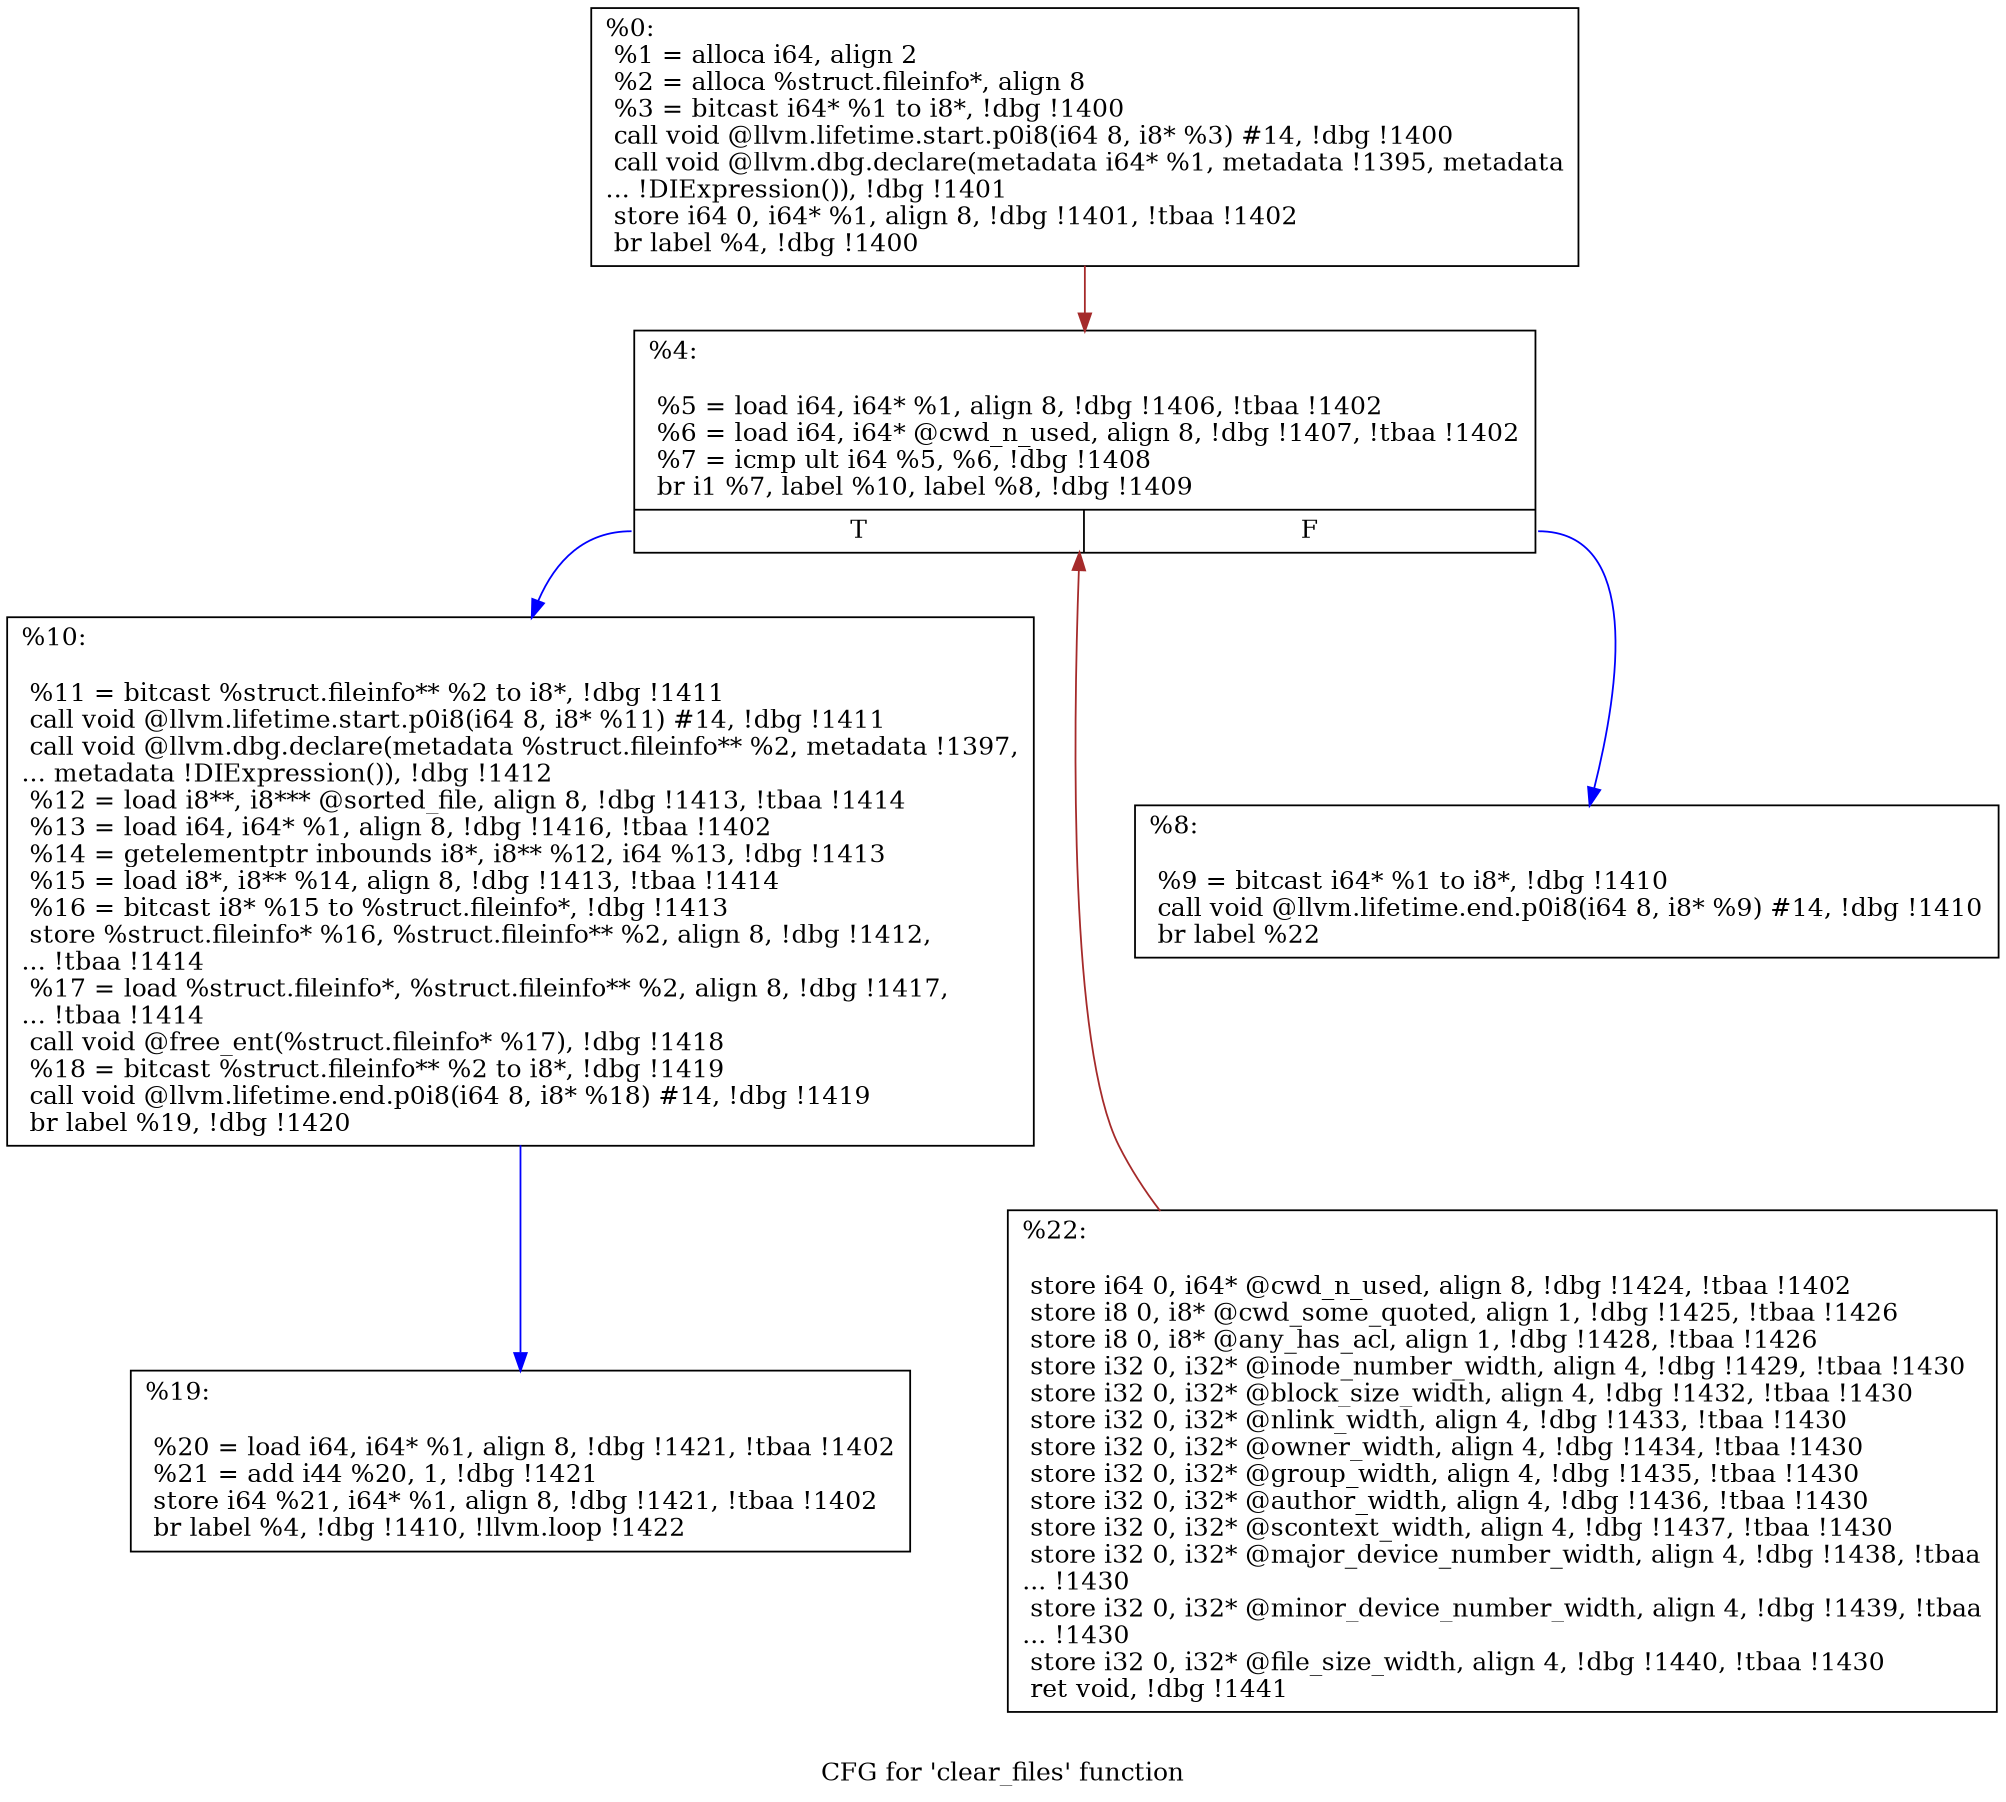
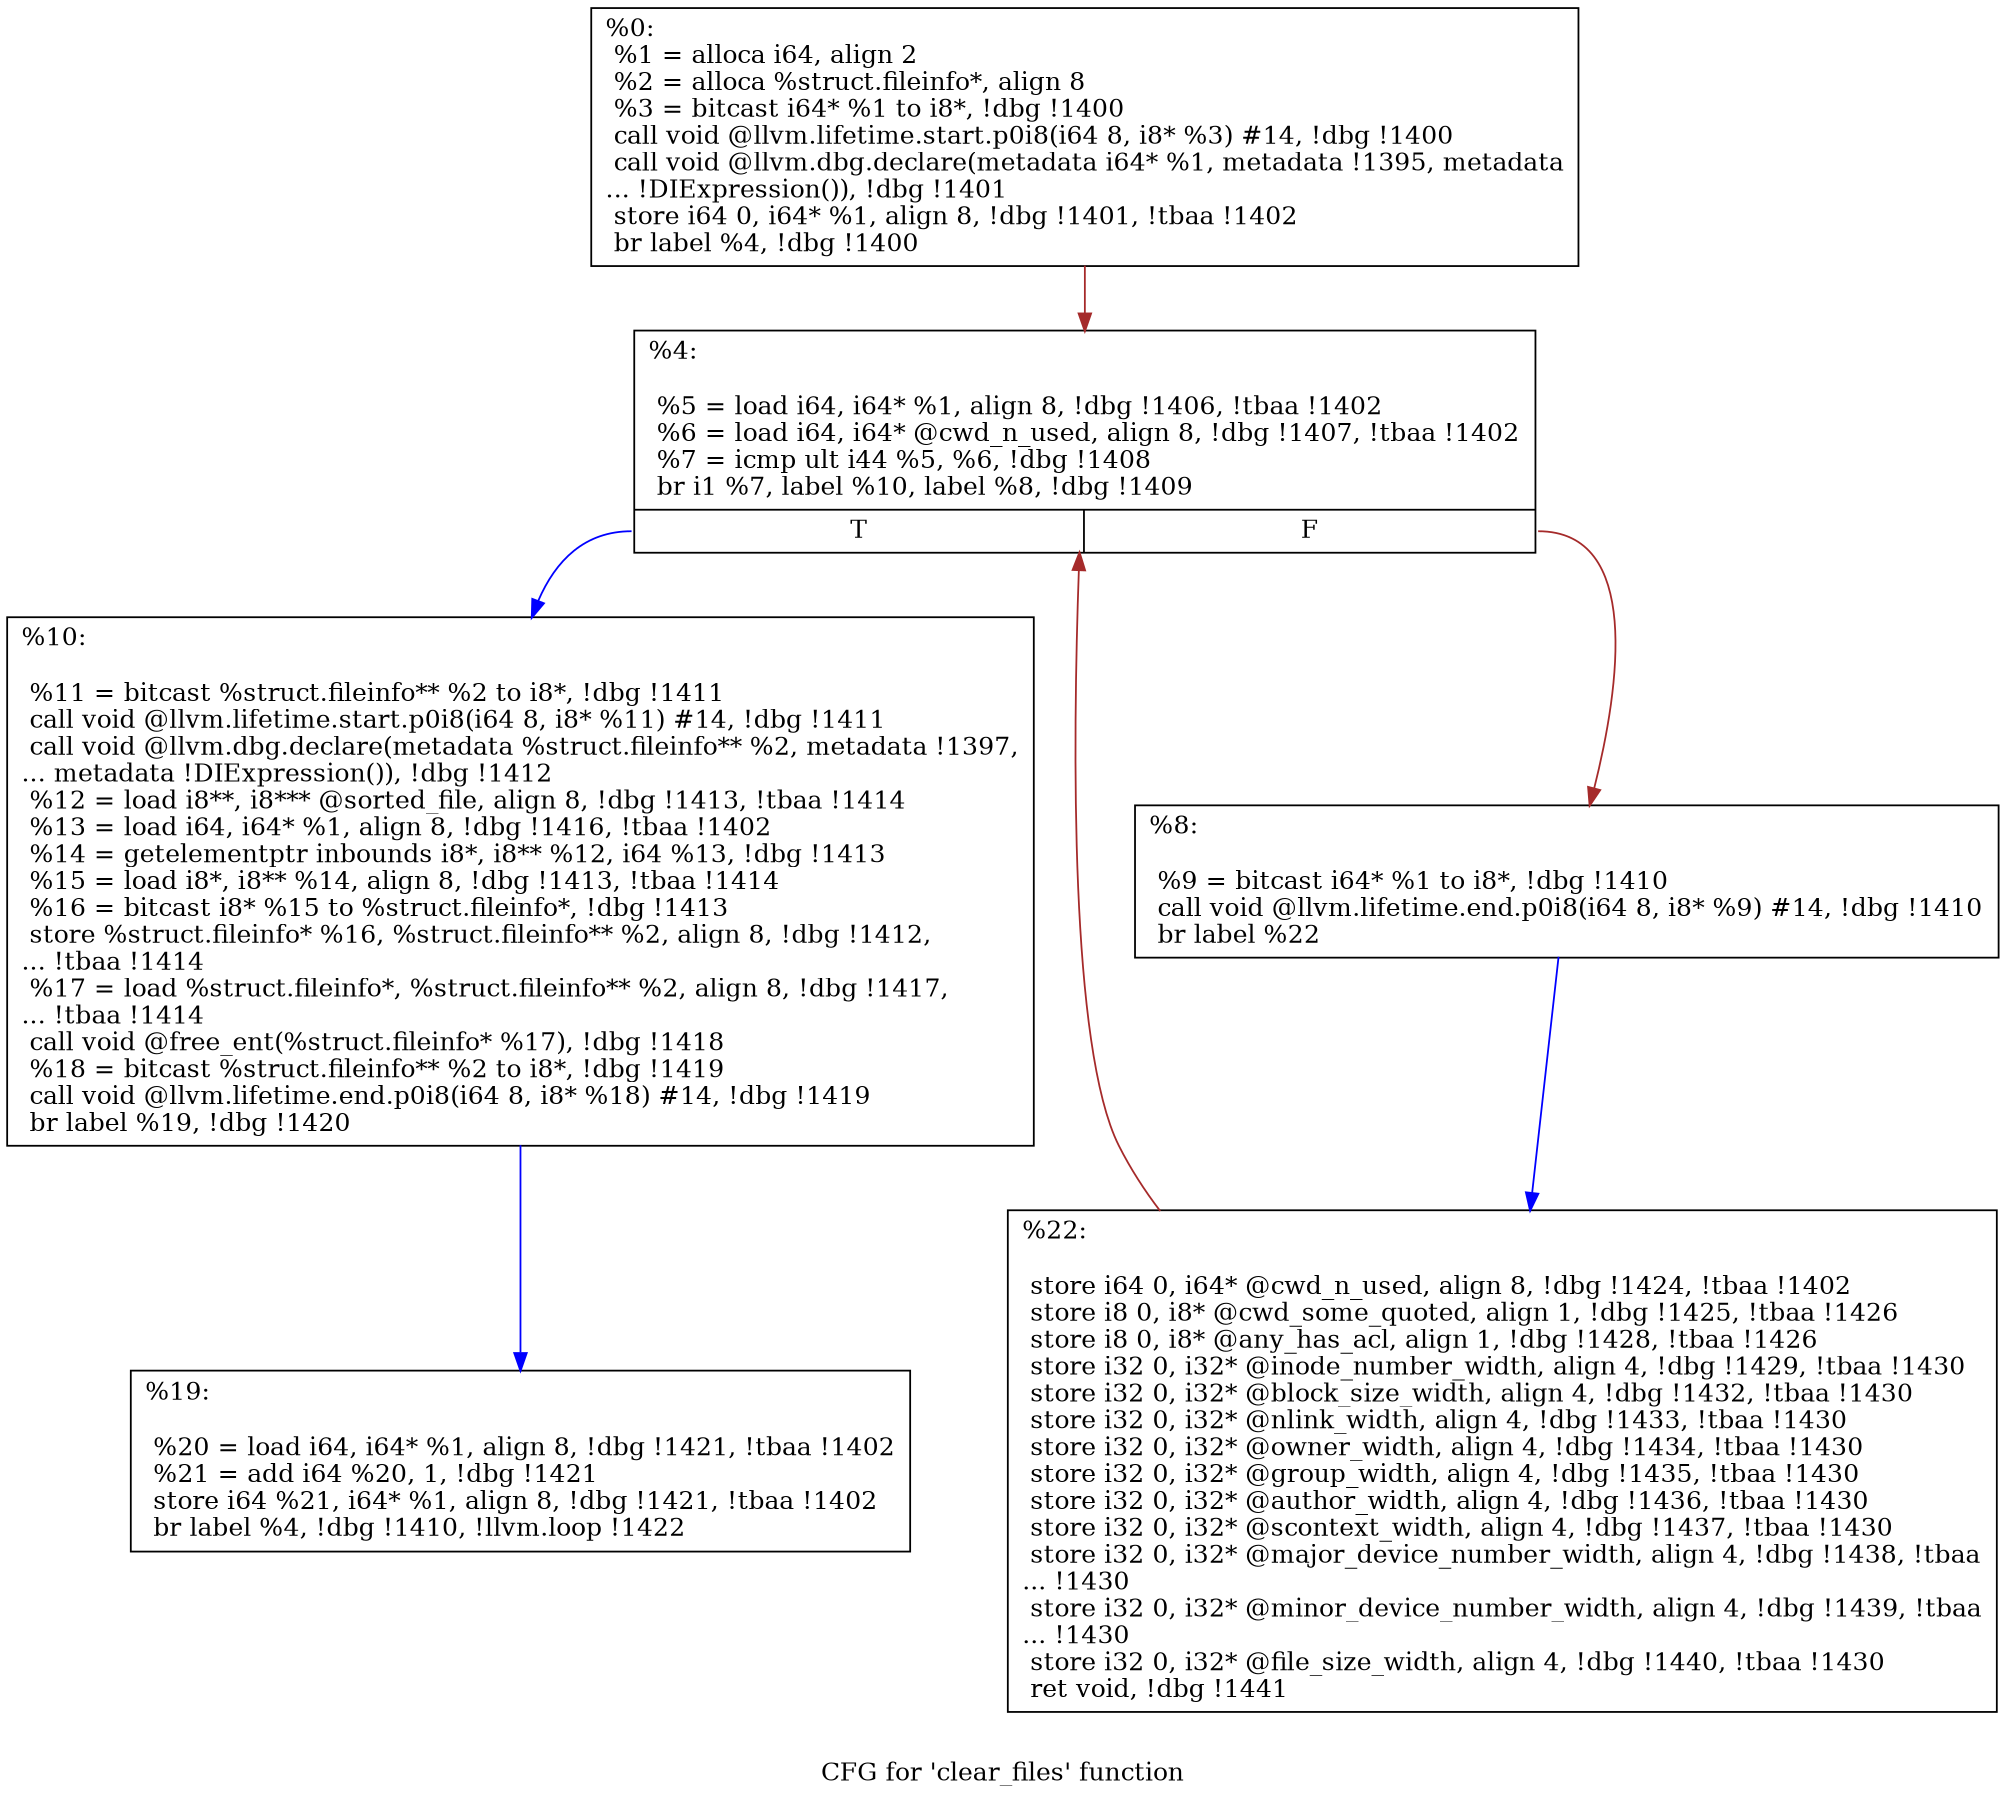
node "%4:": text "%7 = icmp ult i64 %5, %6, !dbg !1408" -> "%7 = icmp ult i44 %5, %6, !dbg !1408"
edge "%4:" -> "%8:": color blue -> brown
edge "%8:" -> "%22:": added
node "%19:": text "%21 = add i44 %20, 1, !dbg !1421" -> "%21 = add i64 %20, 1, !dbg !1421"
